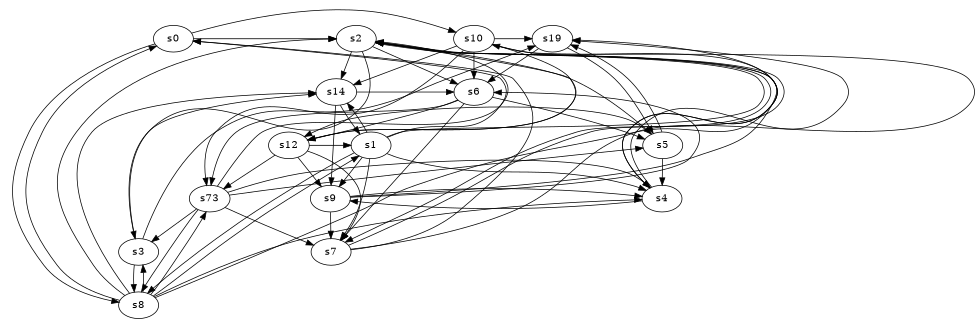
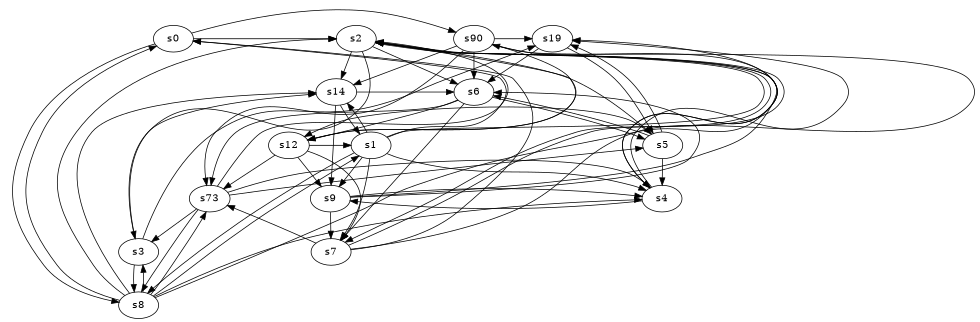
node "s10": label "s10" -> "s90"
edge "s5" -> "s6": added
edge "s73" -> "s7": reversed
